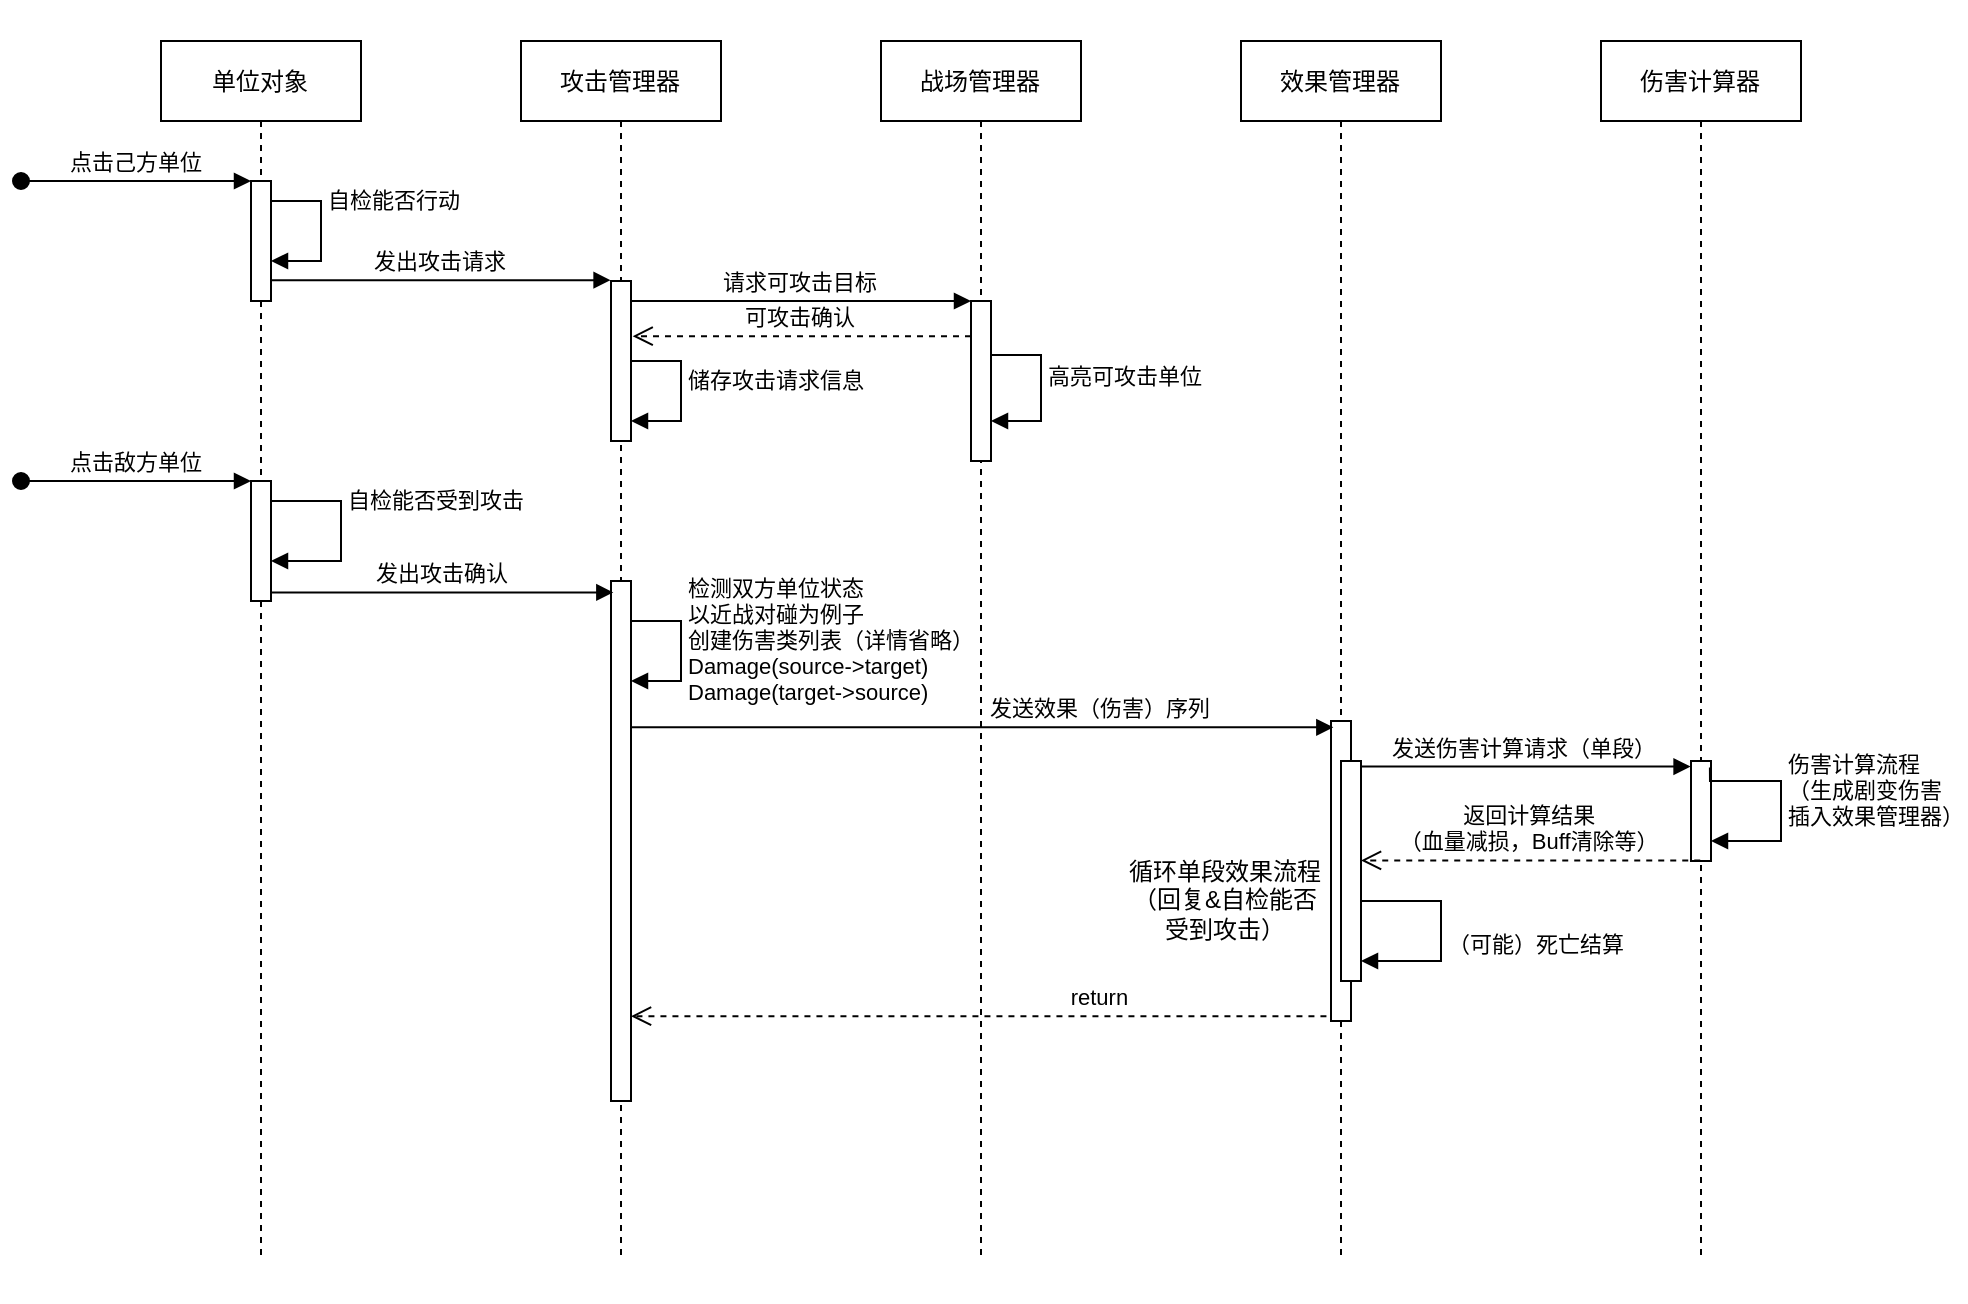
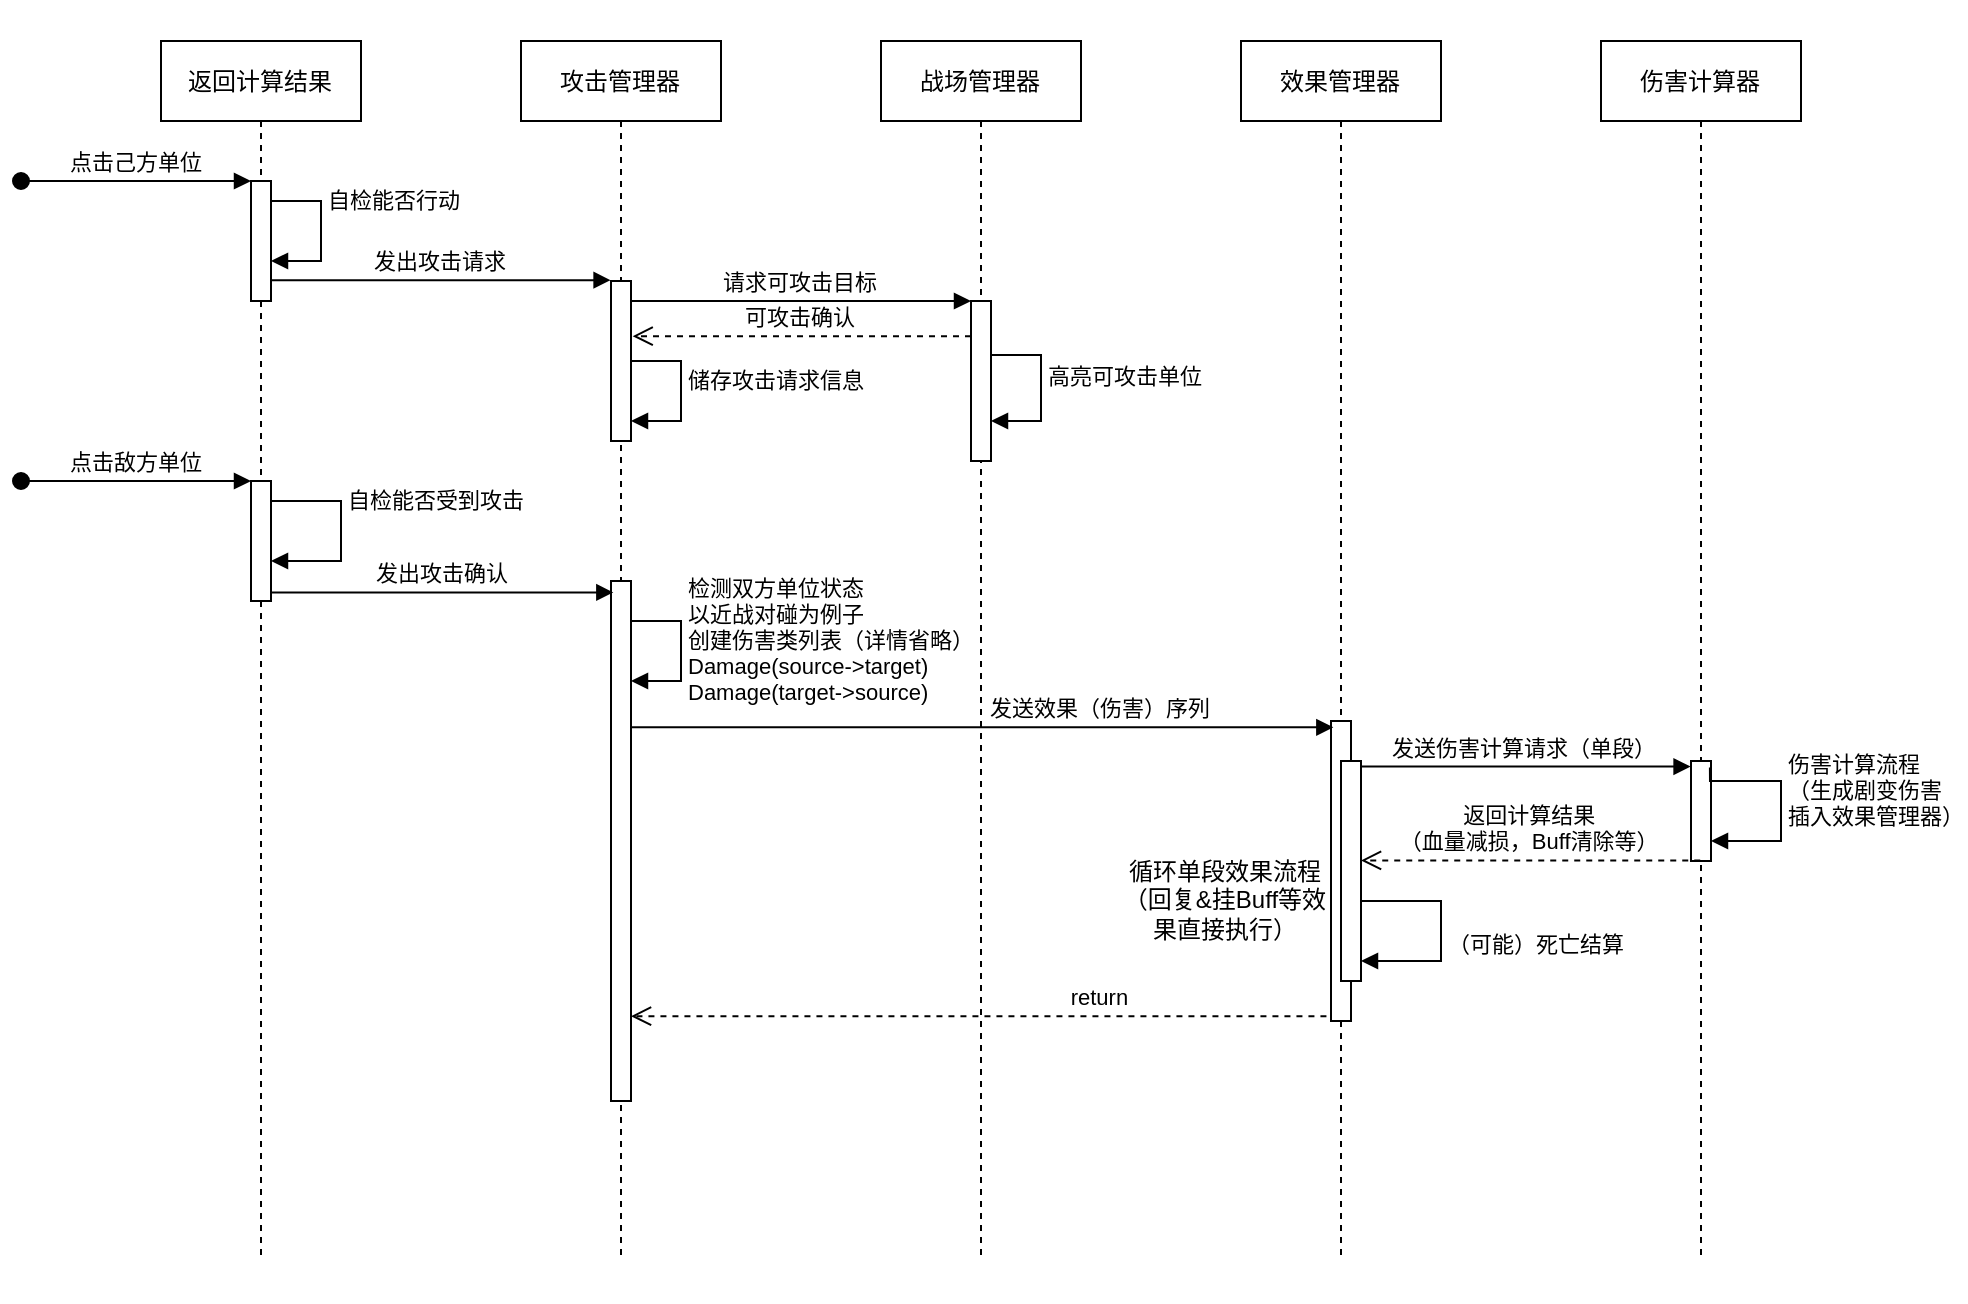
node "单位对象": label "单位对象" -> "返回计算结果"
node "循环单段效果流程 （回复&自检能否受到攻击）": label "循环单段效果流程 （回复&自检能否受到攻击）" -> "循环单段效果流程 （回复&挂Buff等效果直接执行）"
